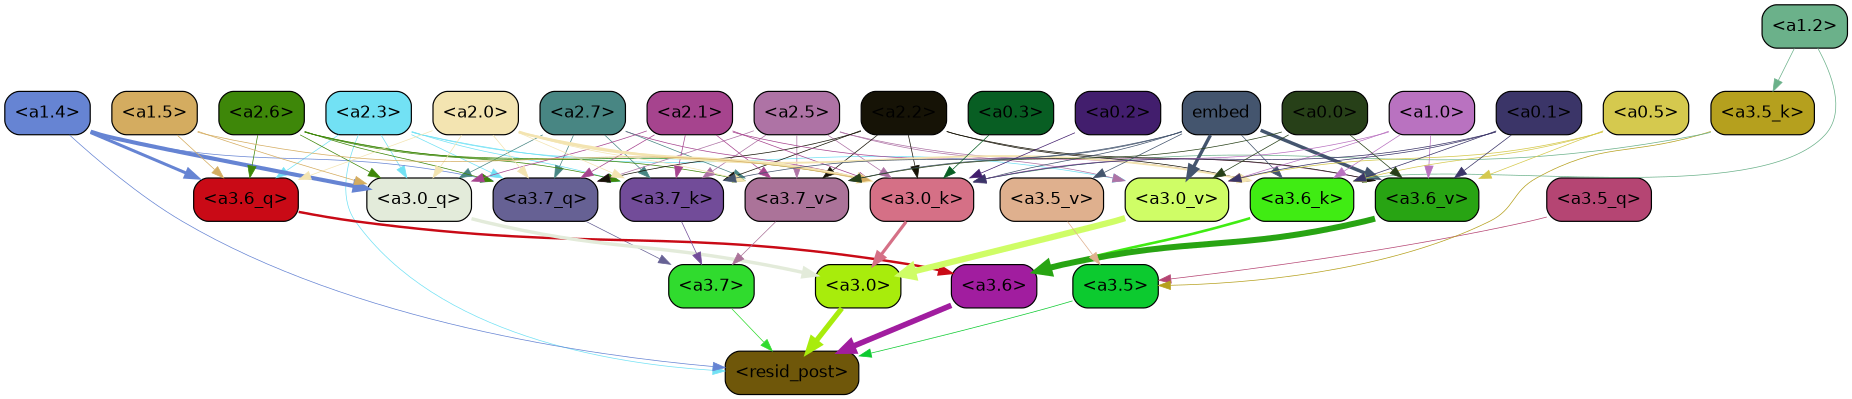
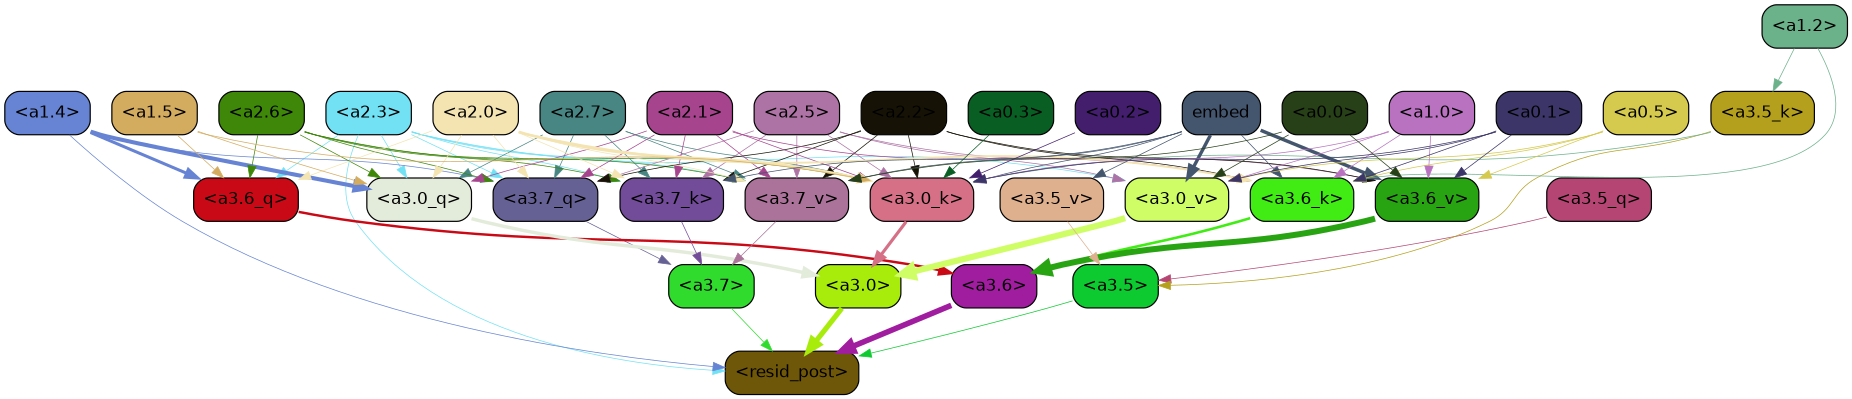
edge "<a2.7>" -> "<a3.0_k>": color #a6448e -> #488683
edge "<a2.3>" -> "<a3.7_v>": added
